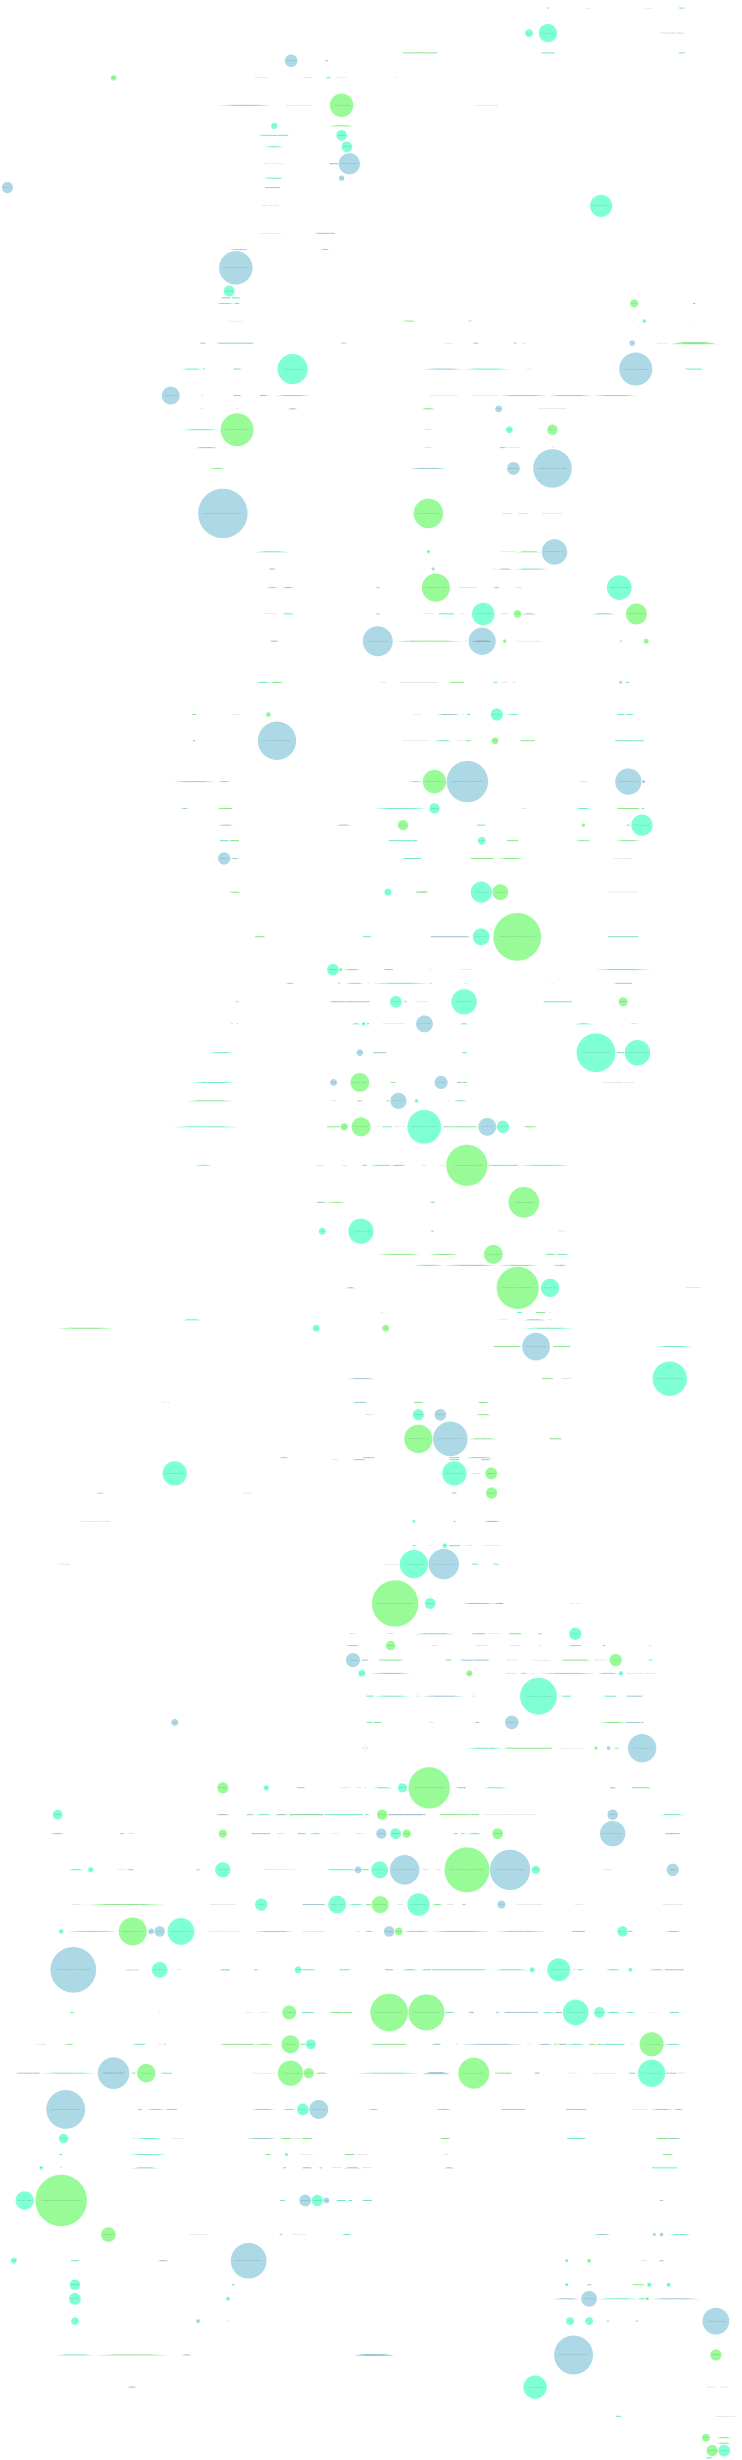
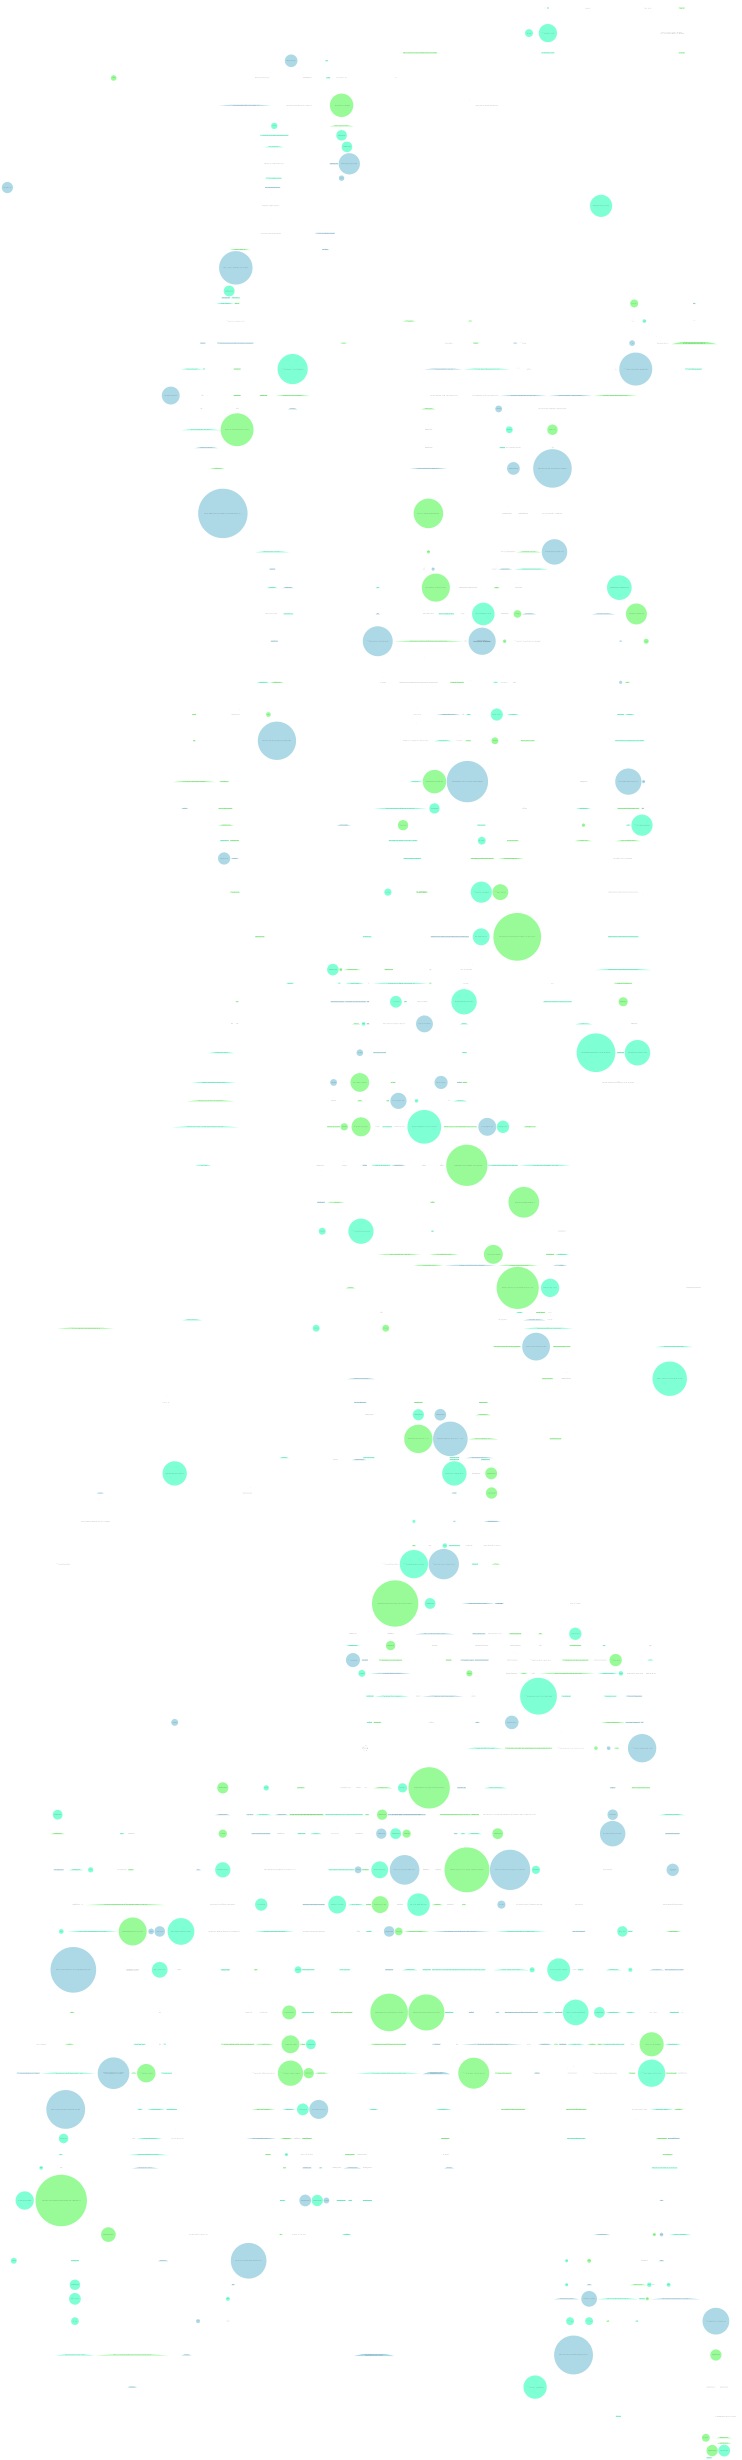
node "You: “停停停。在你变得太激动之前，我们先退后一步。”": added
